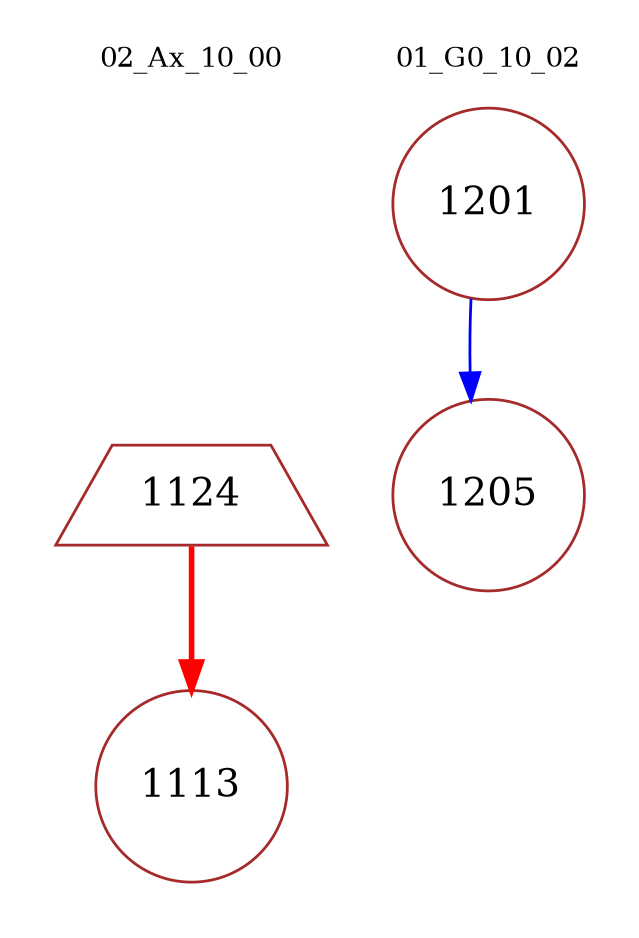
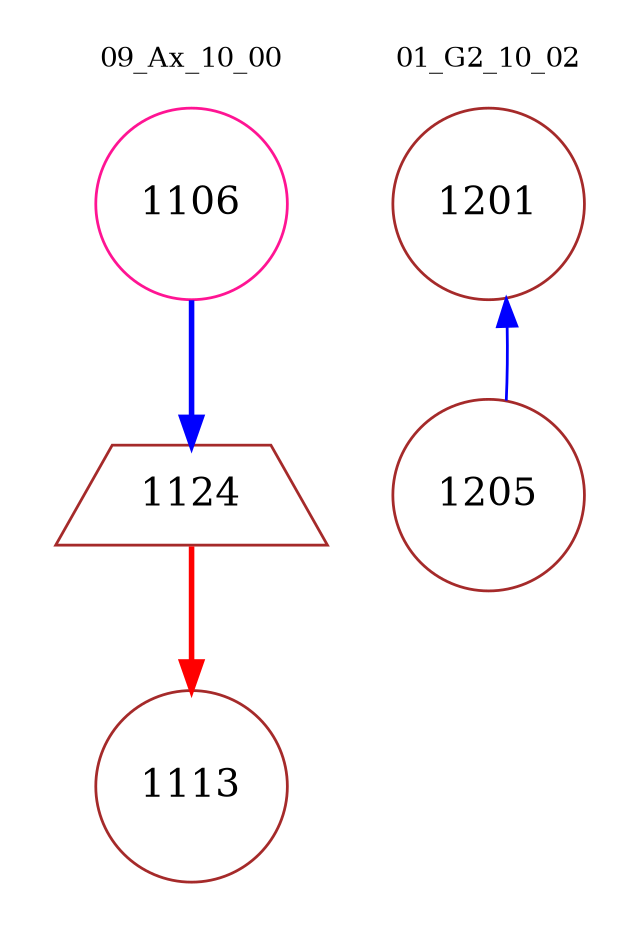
cluster "02_Ax_10_00": label "02_Ax_10_00" -> "09_Ax_10_00"
cluster "01_G0_10_02": label "01_G0_10_02" -> "01_G2_10_02"
node "1106": added
edge "1201" -> "1205": reversed
